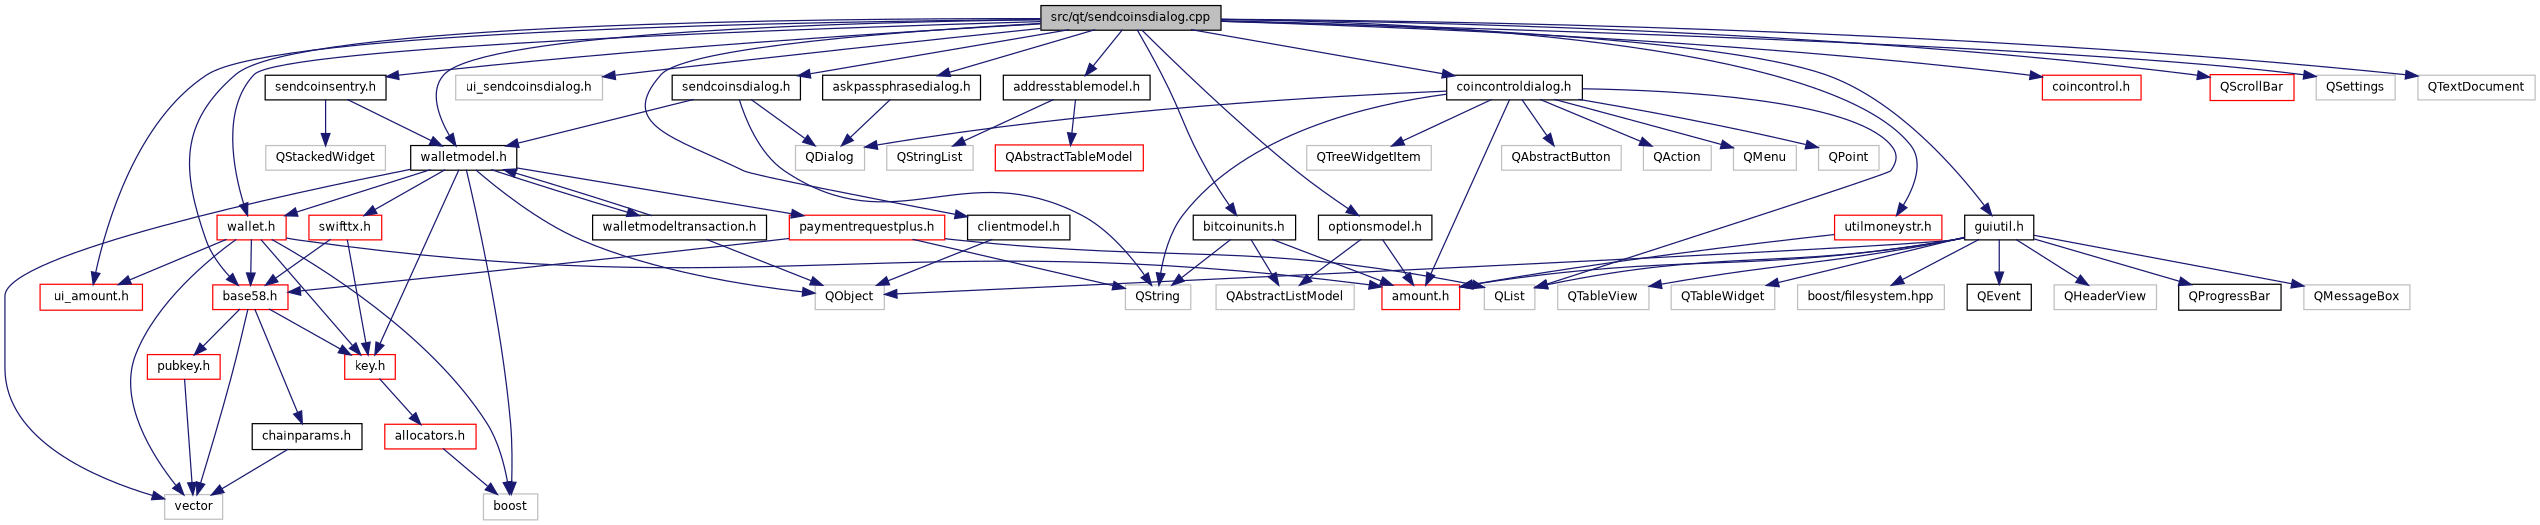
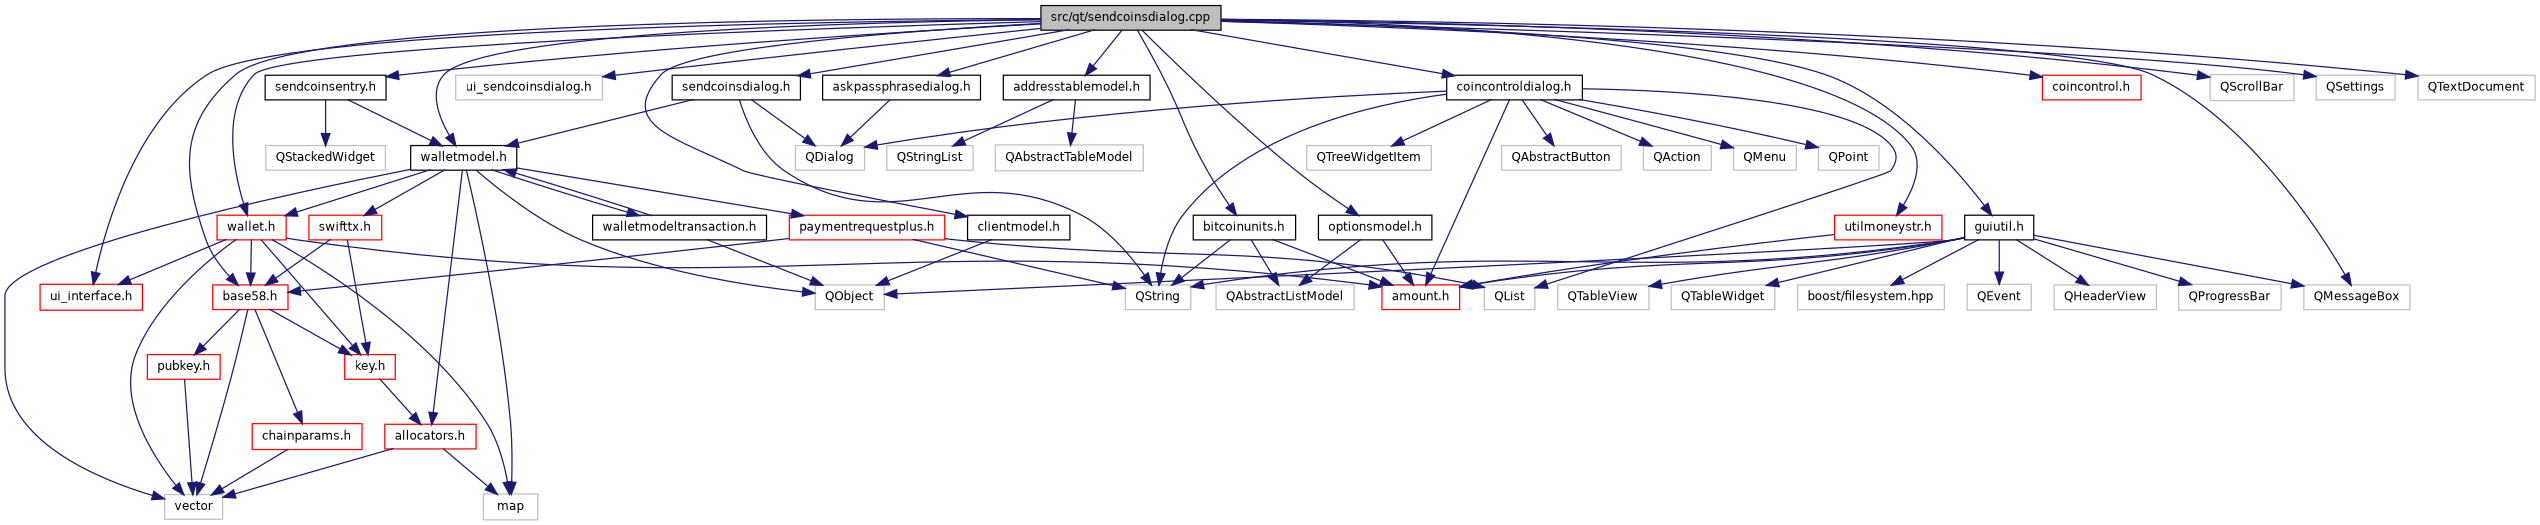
edge "src/qt/sendcoinsdialog.cpp" -> "QMessageBox": added
node "QScrollBar": color red -> grey75
node "QAbstractTableModel": color red -> grey75
edge "guiutil.h" -> "QList": now "guiutil.h" -> "QString"
edge "walletmodel.h" -> "key.h": now "walletmodel.h" -> "allocators.h"
node "ui_amount.h": label "ui_amount.h" -> "ui_interface.h"
node "QEvent": color black -> grey75
node "QProgressBar": color black -> grey75
node "chainparams.h": color black -> red
edge "allocators.h" -> "vector": added
node "boost": label "boost" -> "map"
